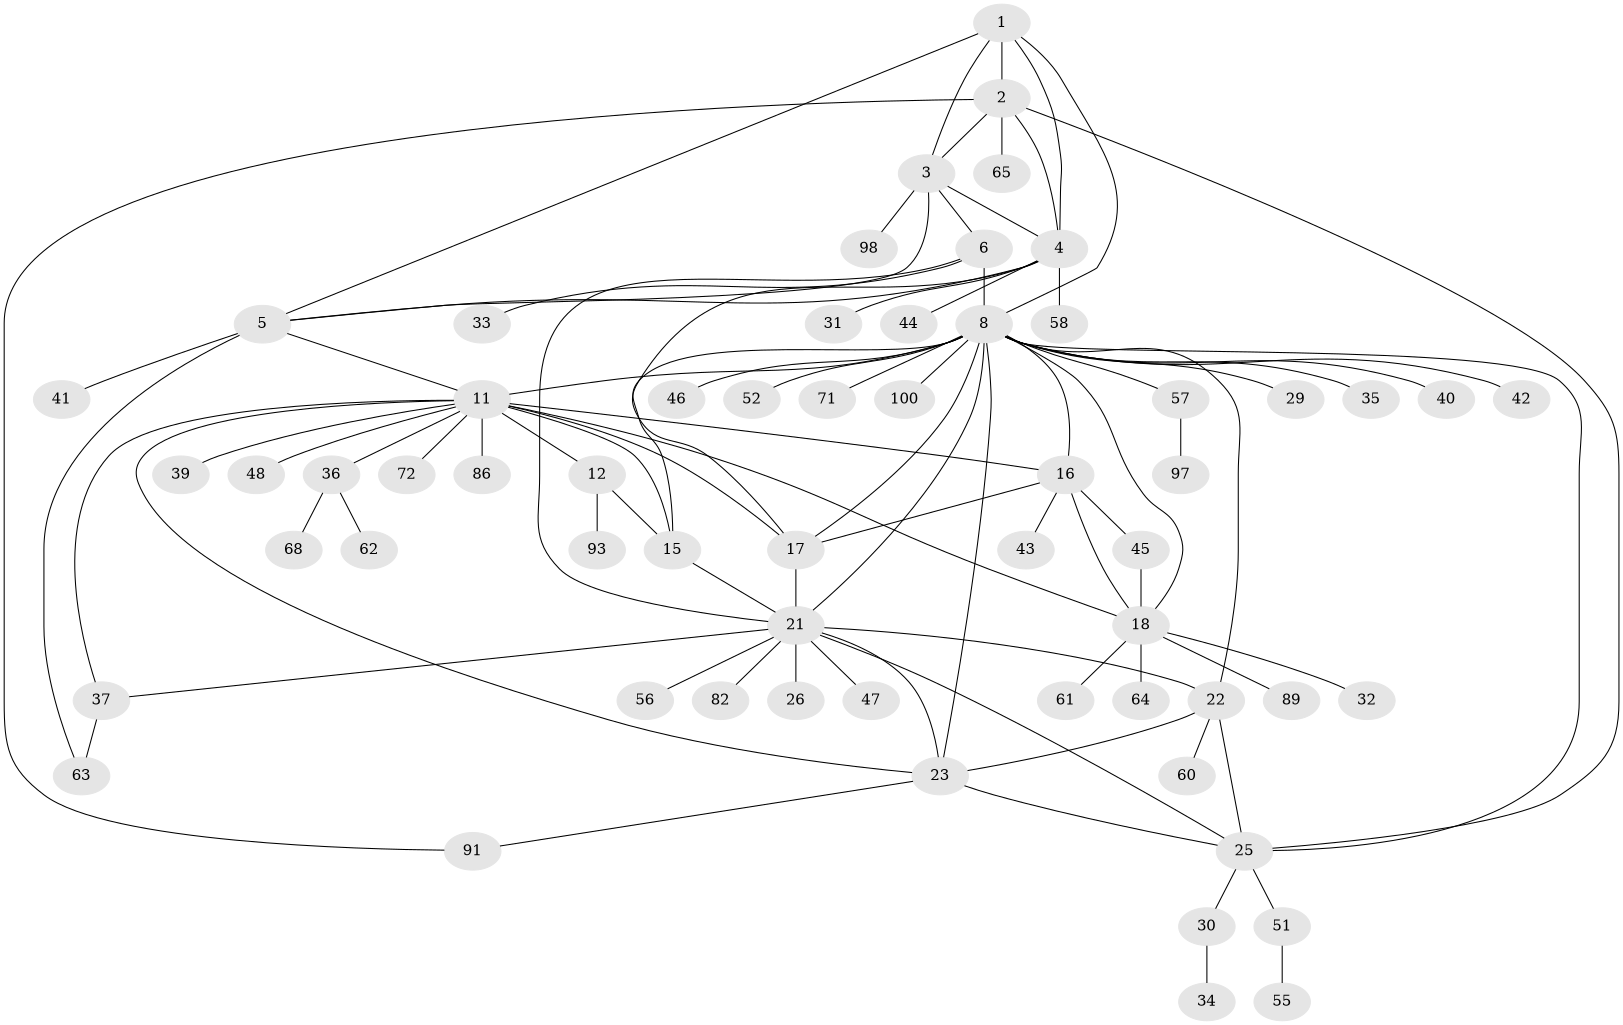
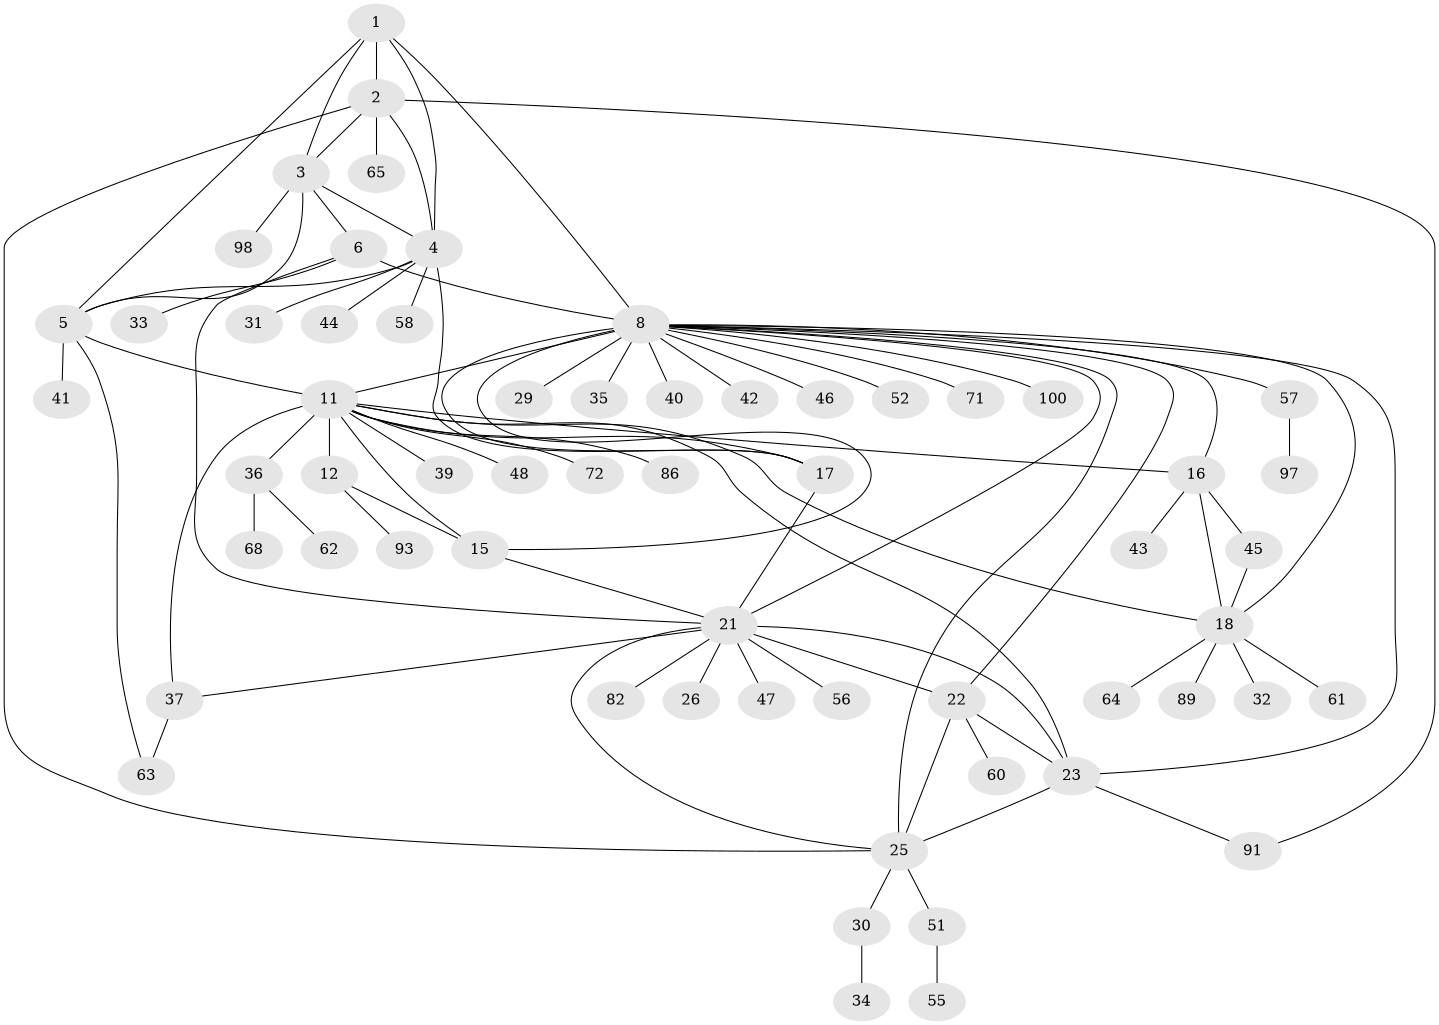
edge "16" -- "17": removed
